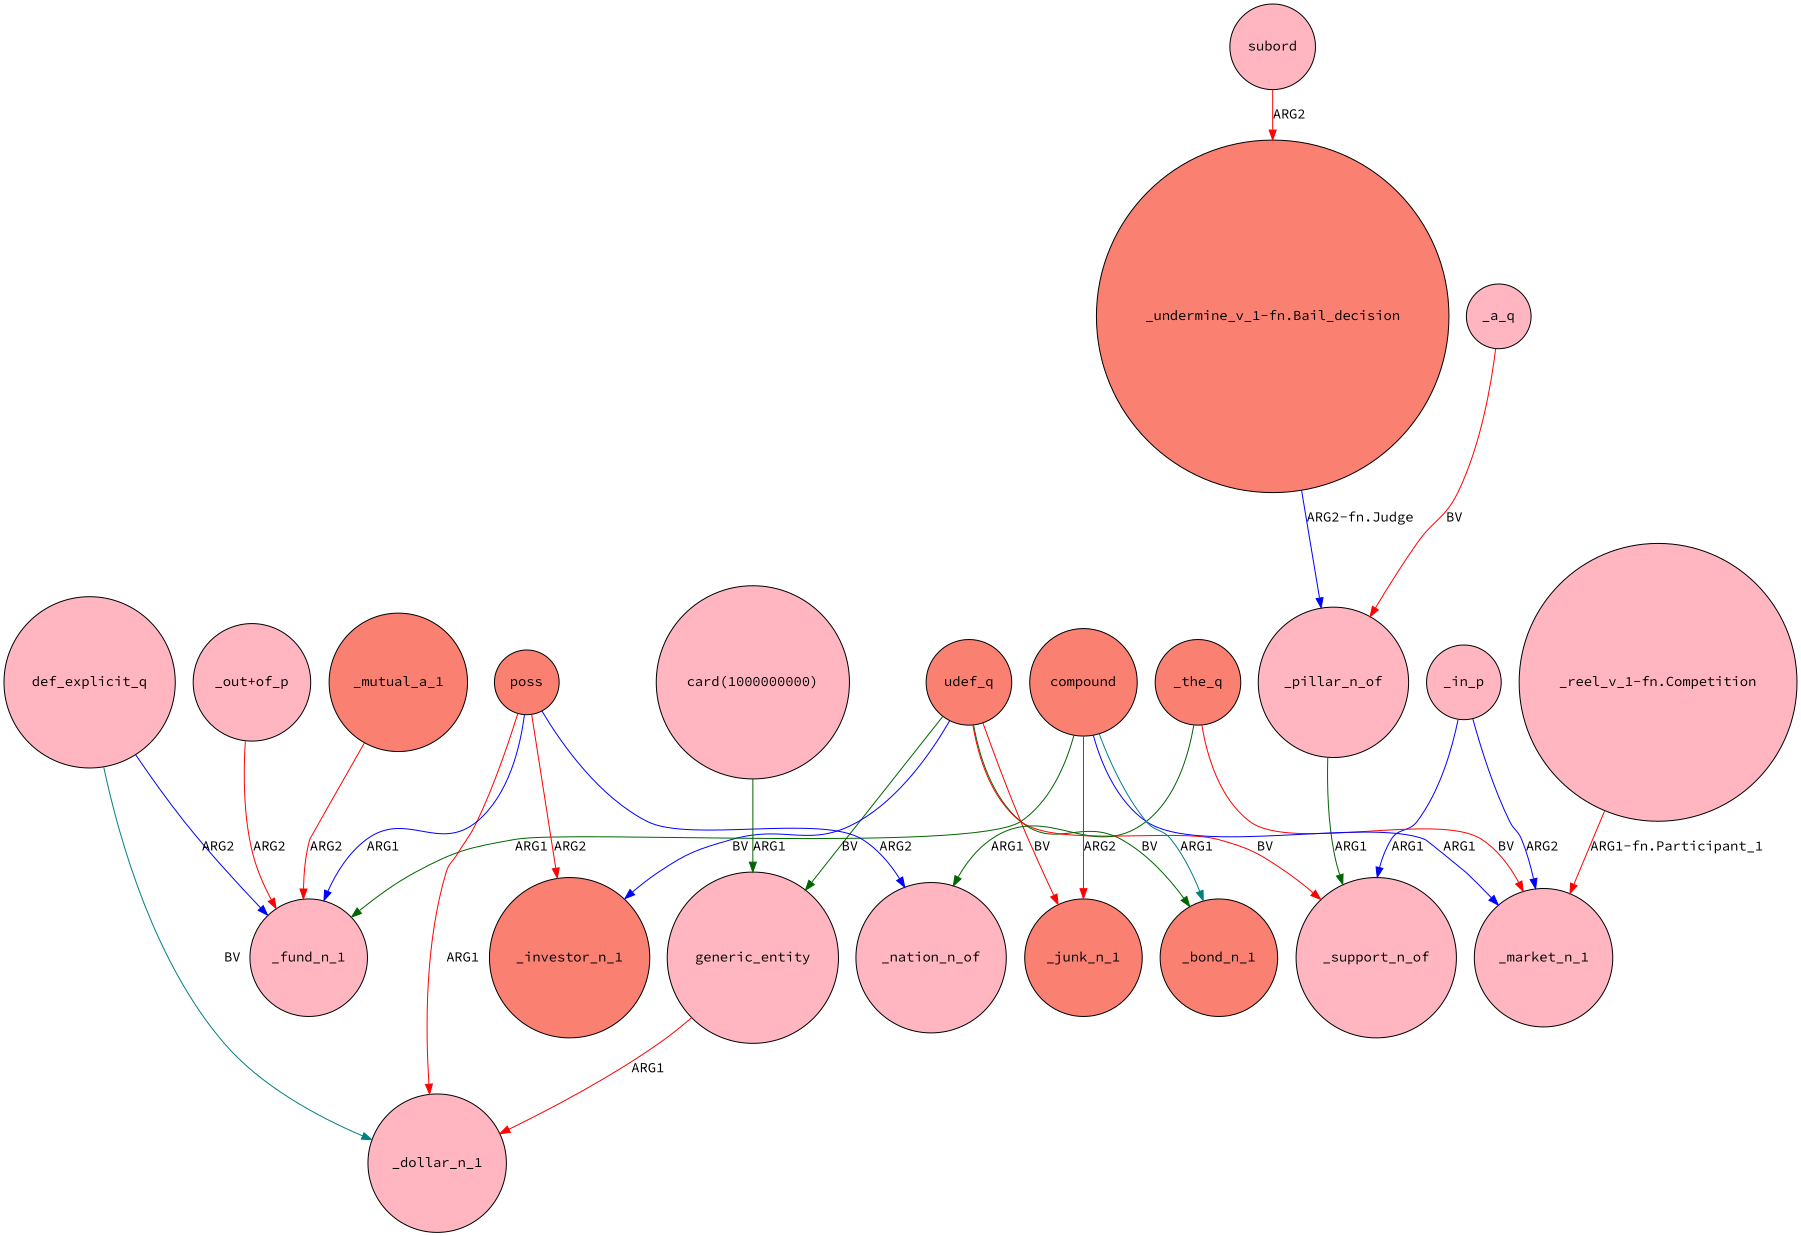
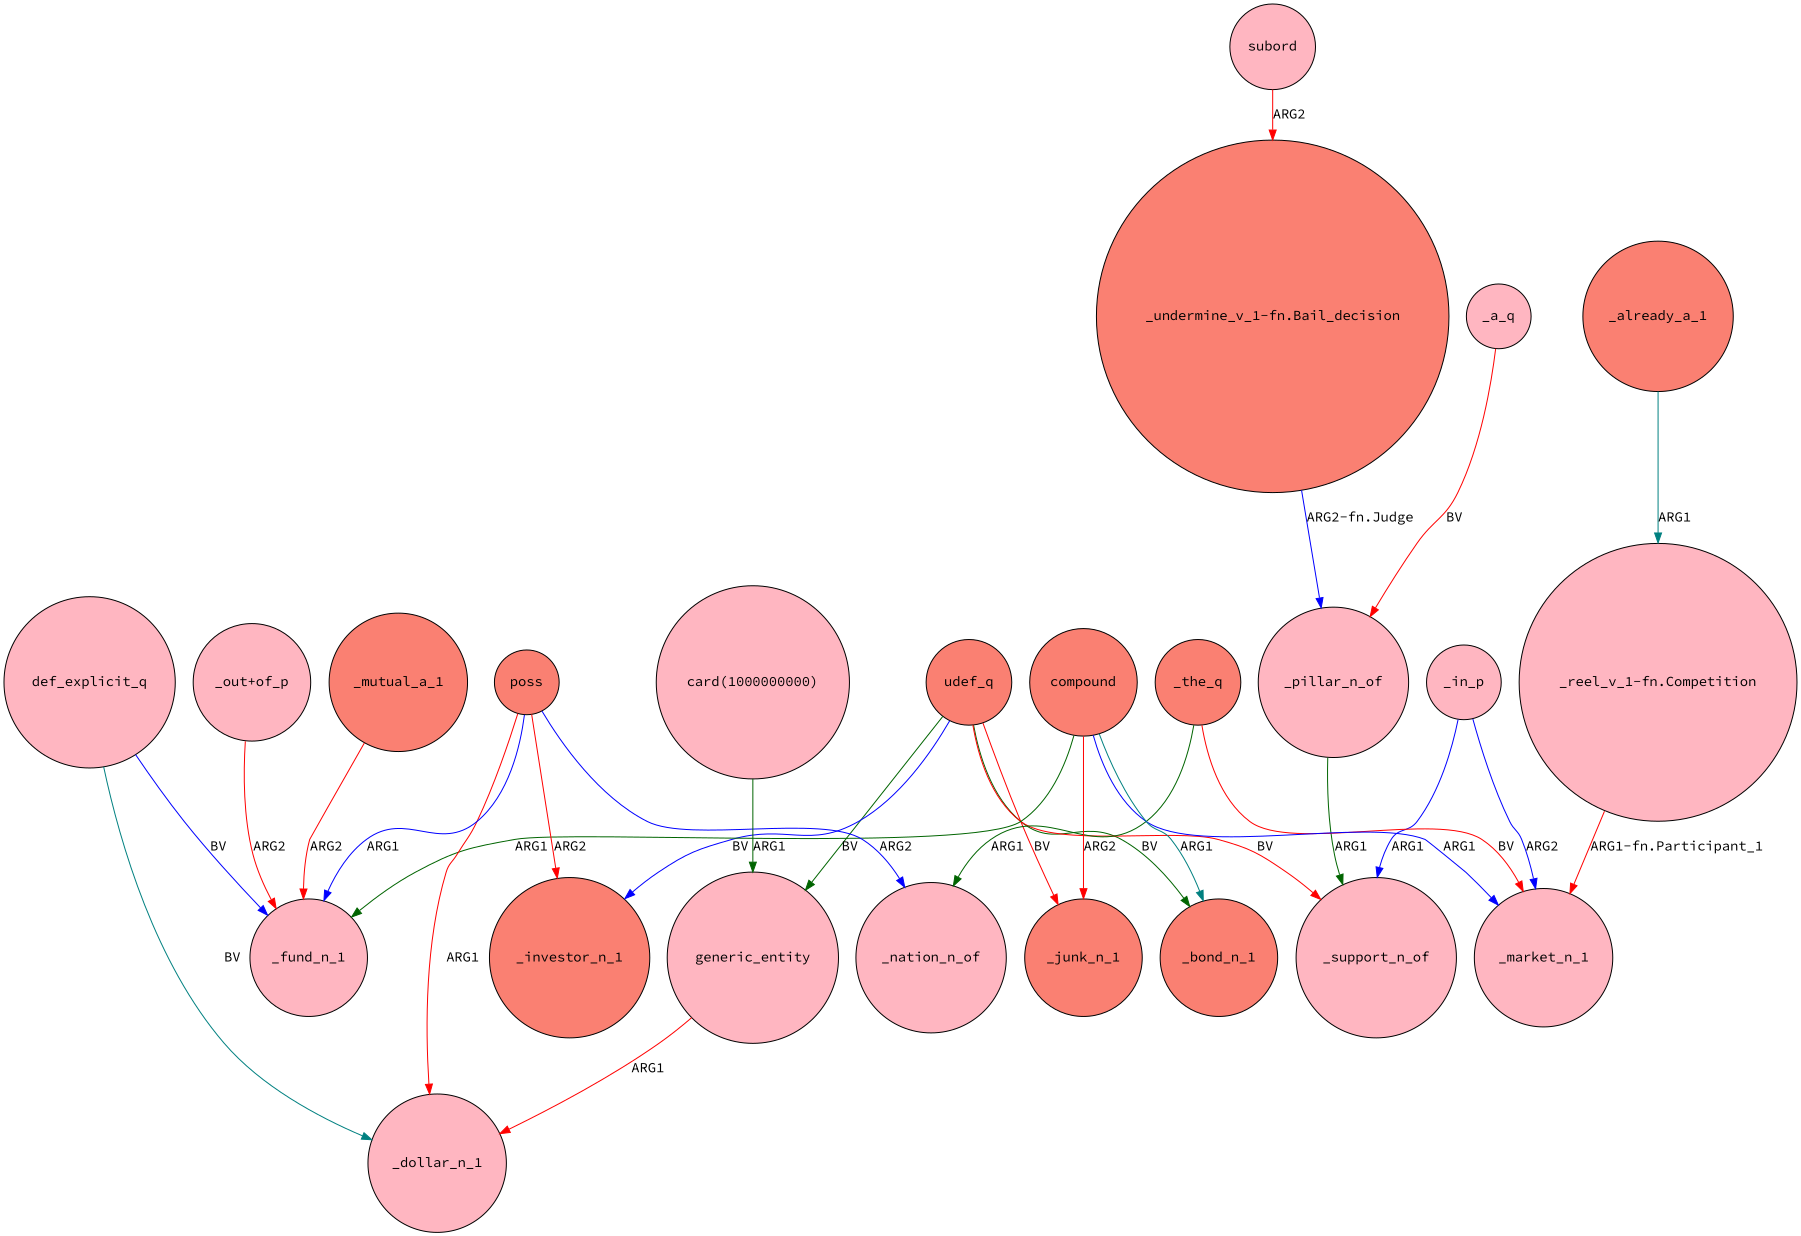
node "_already_a_1": added
edge "def_explicit_q" -> "_fund_n_1": label "ARG2" -> "BV"
